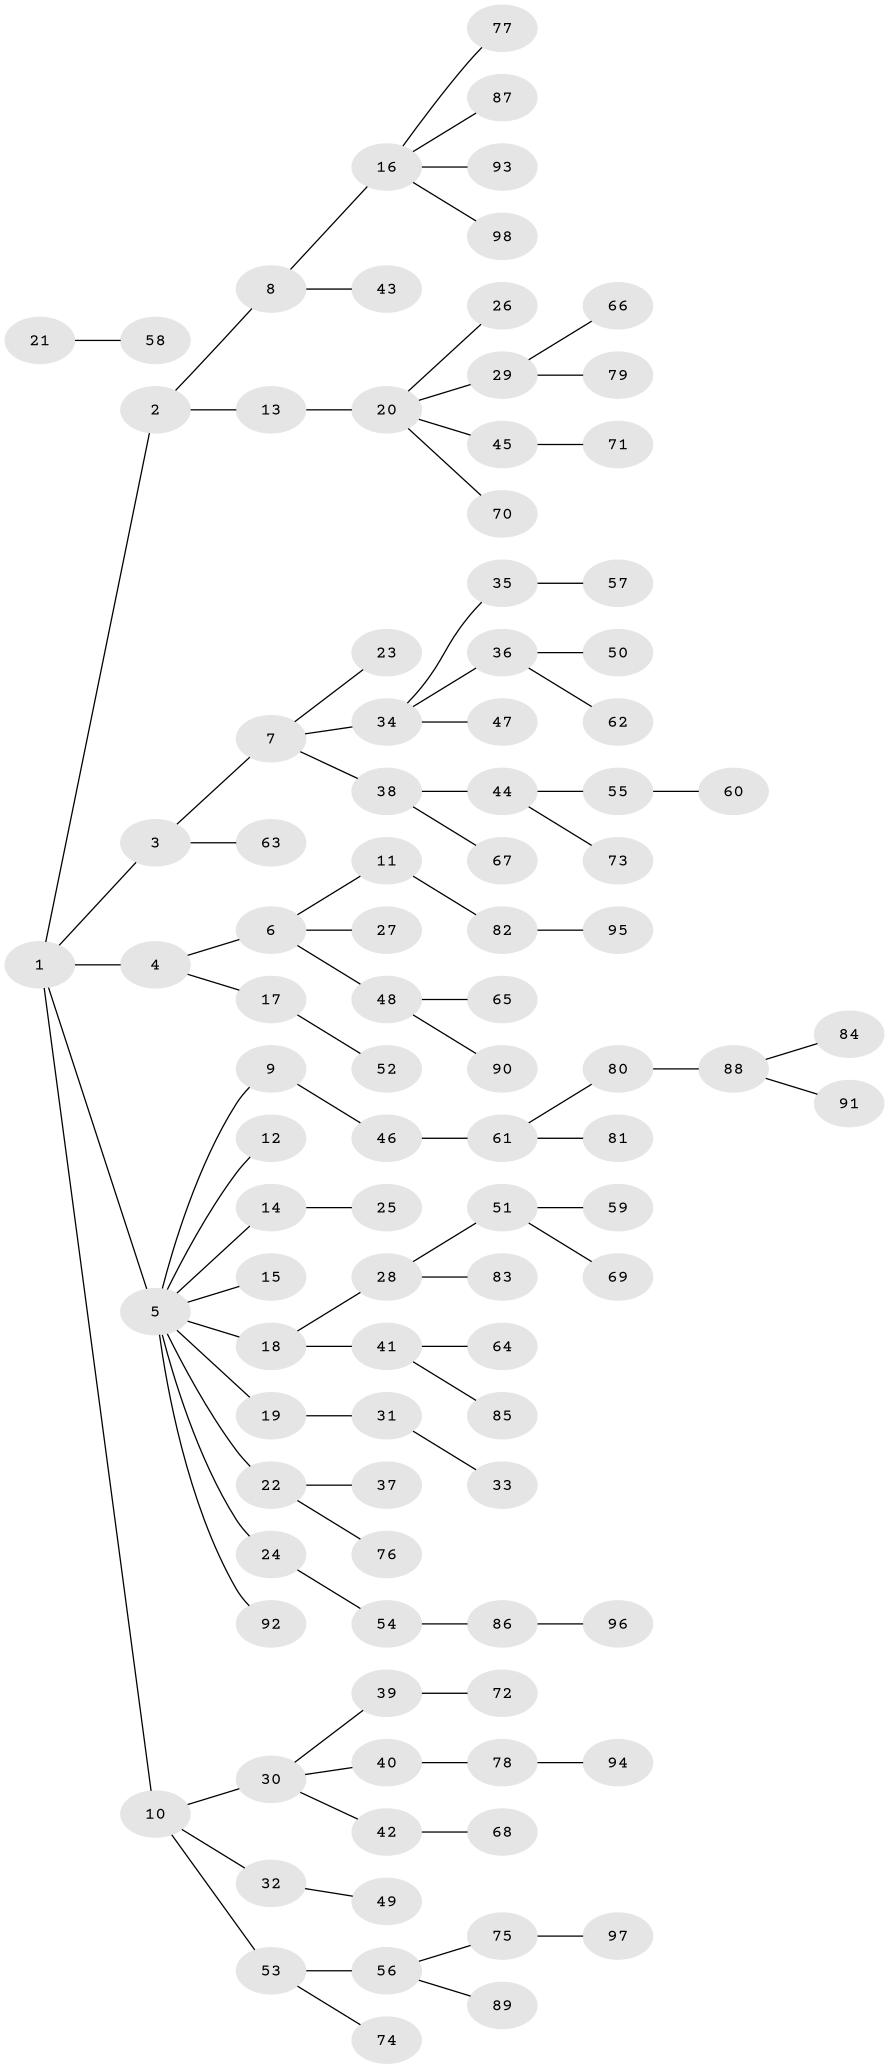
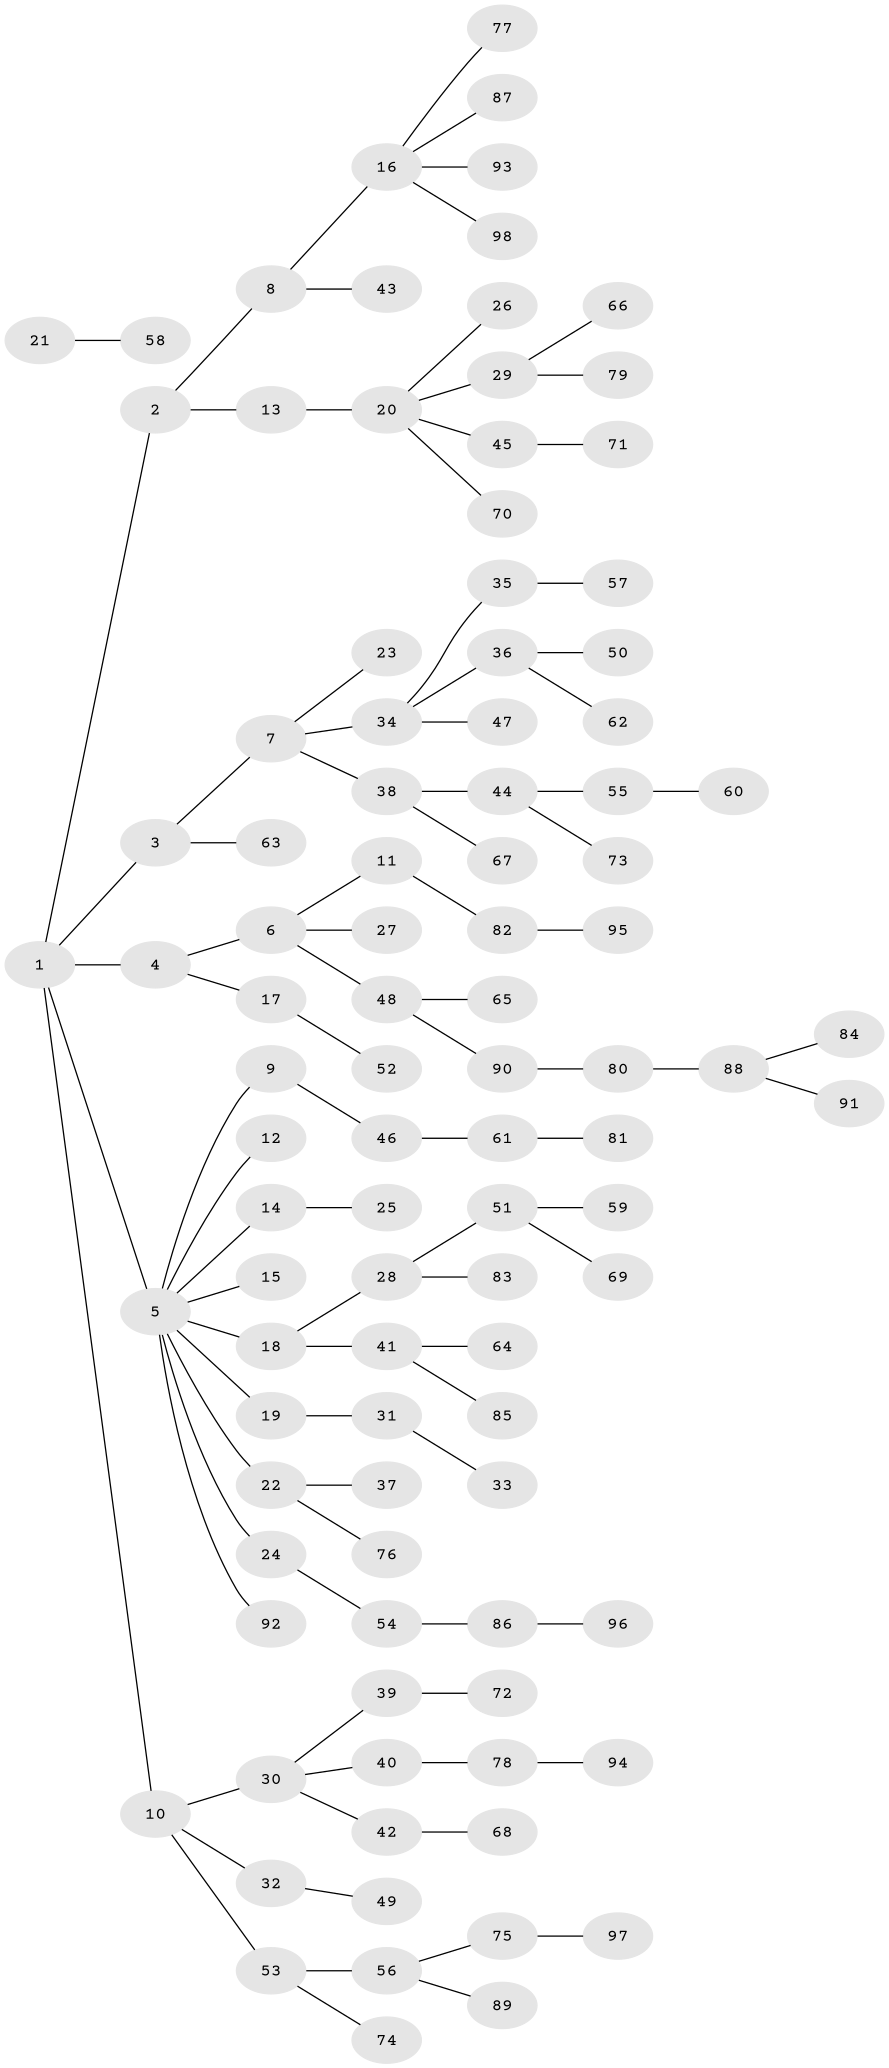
edge "80" -- "61": now "80" -- "90"
